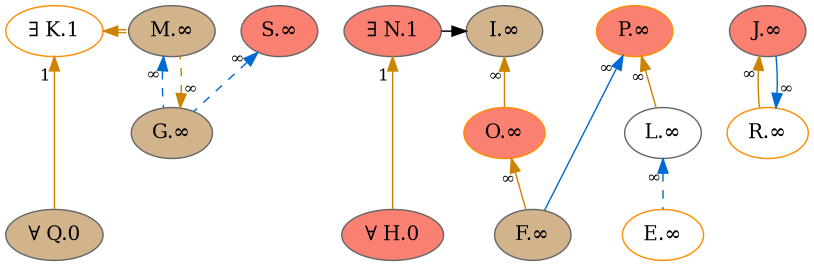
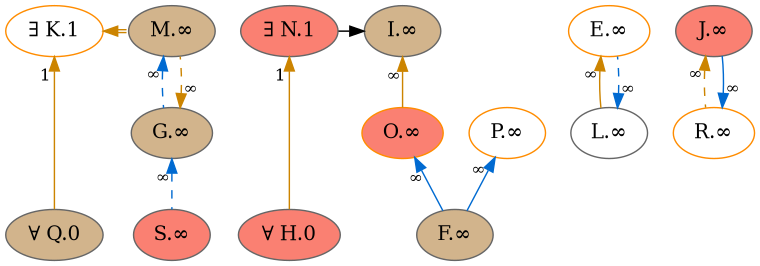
node "P.∞": fillcolor salmon -> white
edge "G.∞" -> "S.∞": reversed
edge "L.∞" -> "P.∞": now "L.∞" -> "E.∞"
edge "R.∞" -> "J.∞": style solid -> dashed
edge "F.∞" -> "O.∞": color #cc8400 -> #006ad1
